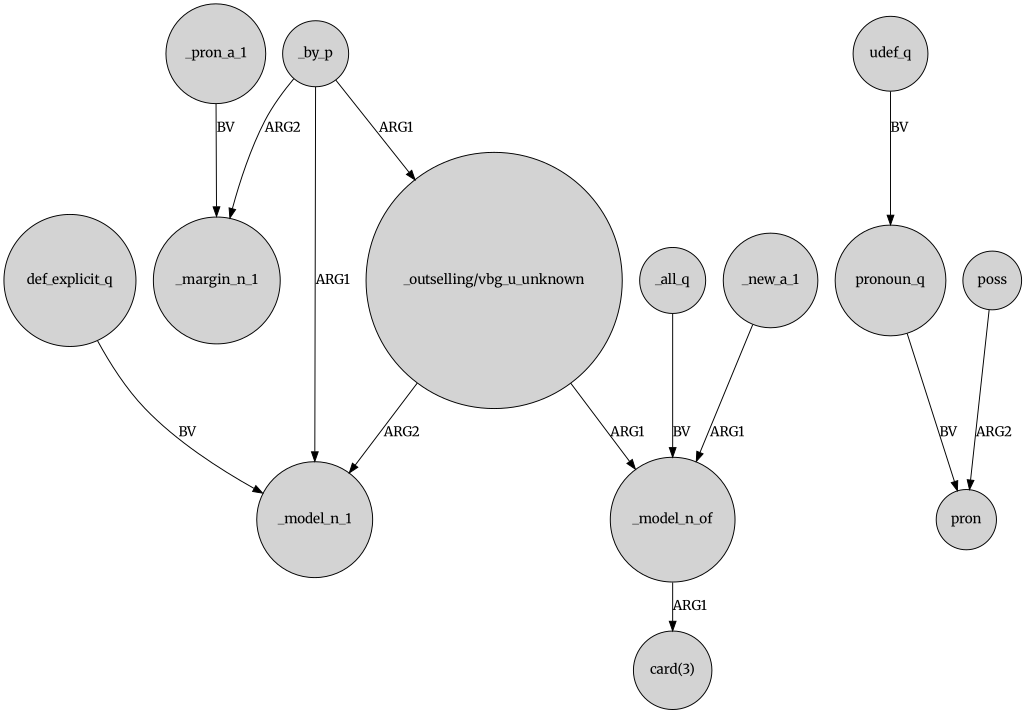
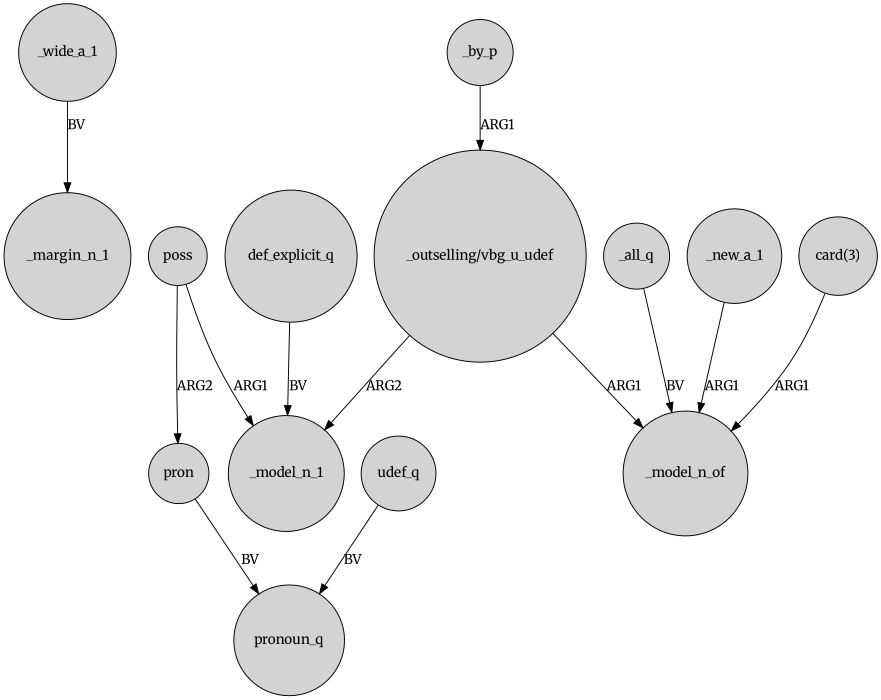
node "_pron_a_1": label "_pron_a_1" -> "_wide_a_1"
edge "_by_p" -> "_margin_n_1": removed, label "ARG2"
edge "_by_p" -> "_model_n_1": now "poss" -> "_model_n_1"
node "_outselling/vbg_u_unknown": label "_outselling/vbg_u_unknown" -> "_outselling/vbg_u_udef"
edge "pronoun_q" -> "pron": reversed
edge "_model_n_of" -> "card(3)": reversed
